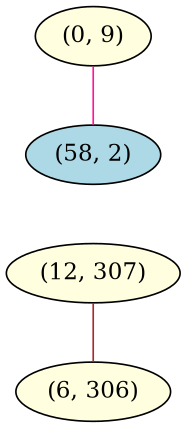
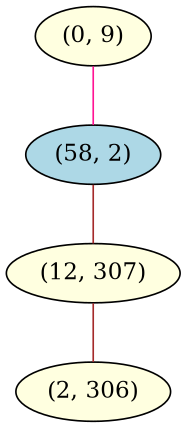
edge "(58, 2)" -- "(12, 307)": added
node "(6, 306)": label "(6, 306)" -> "(2, 306)"
